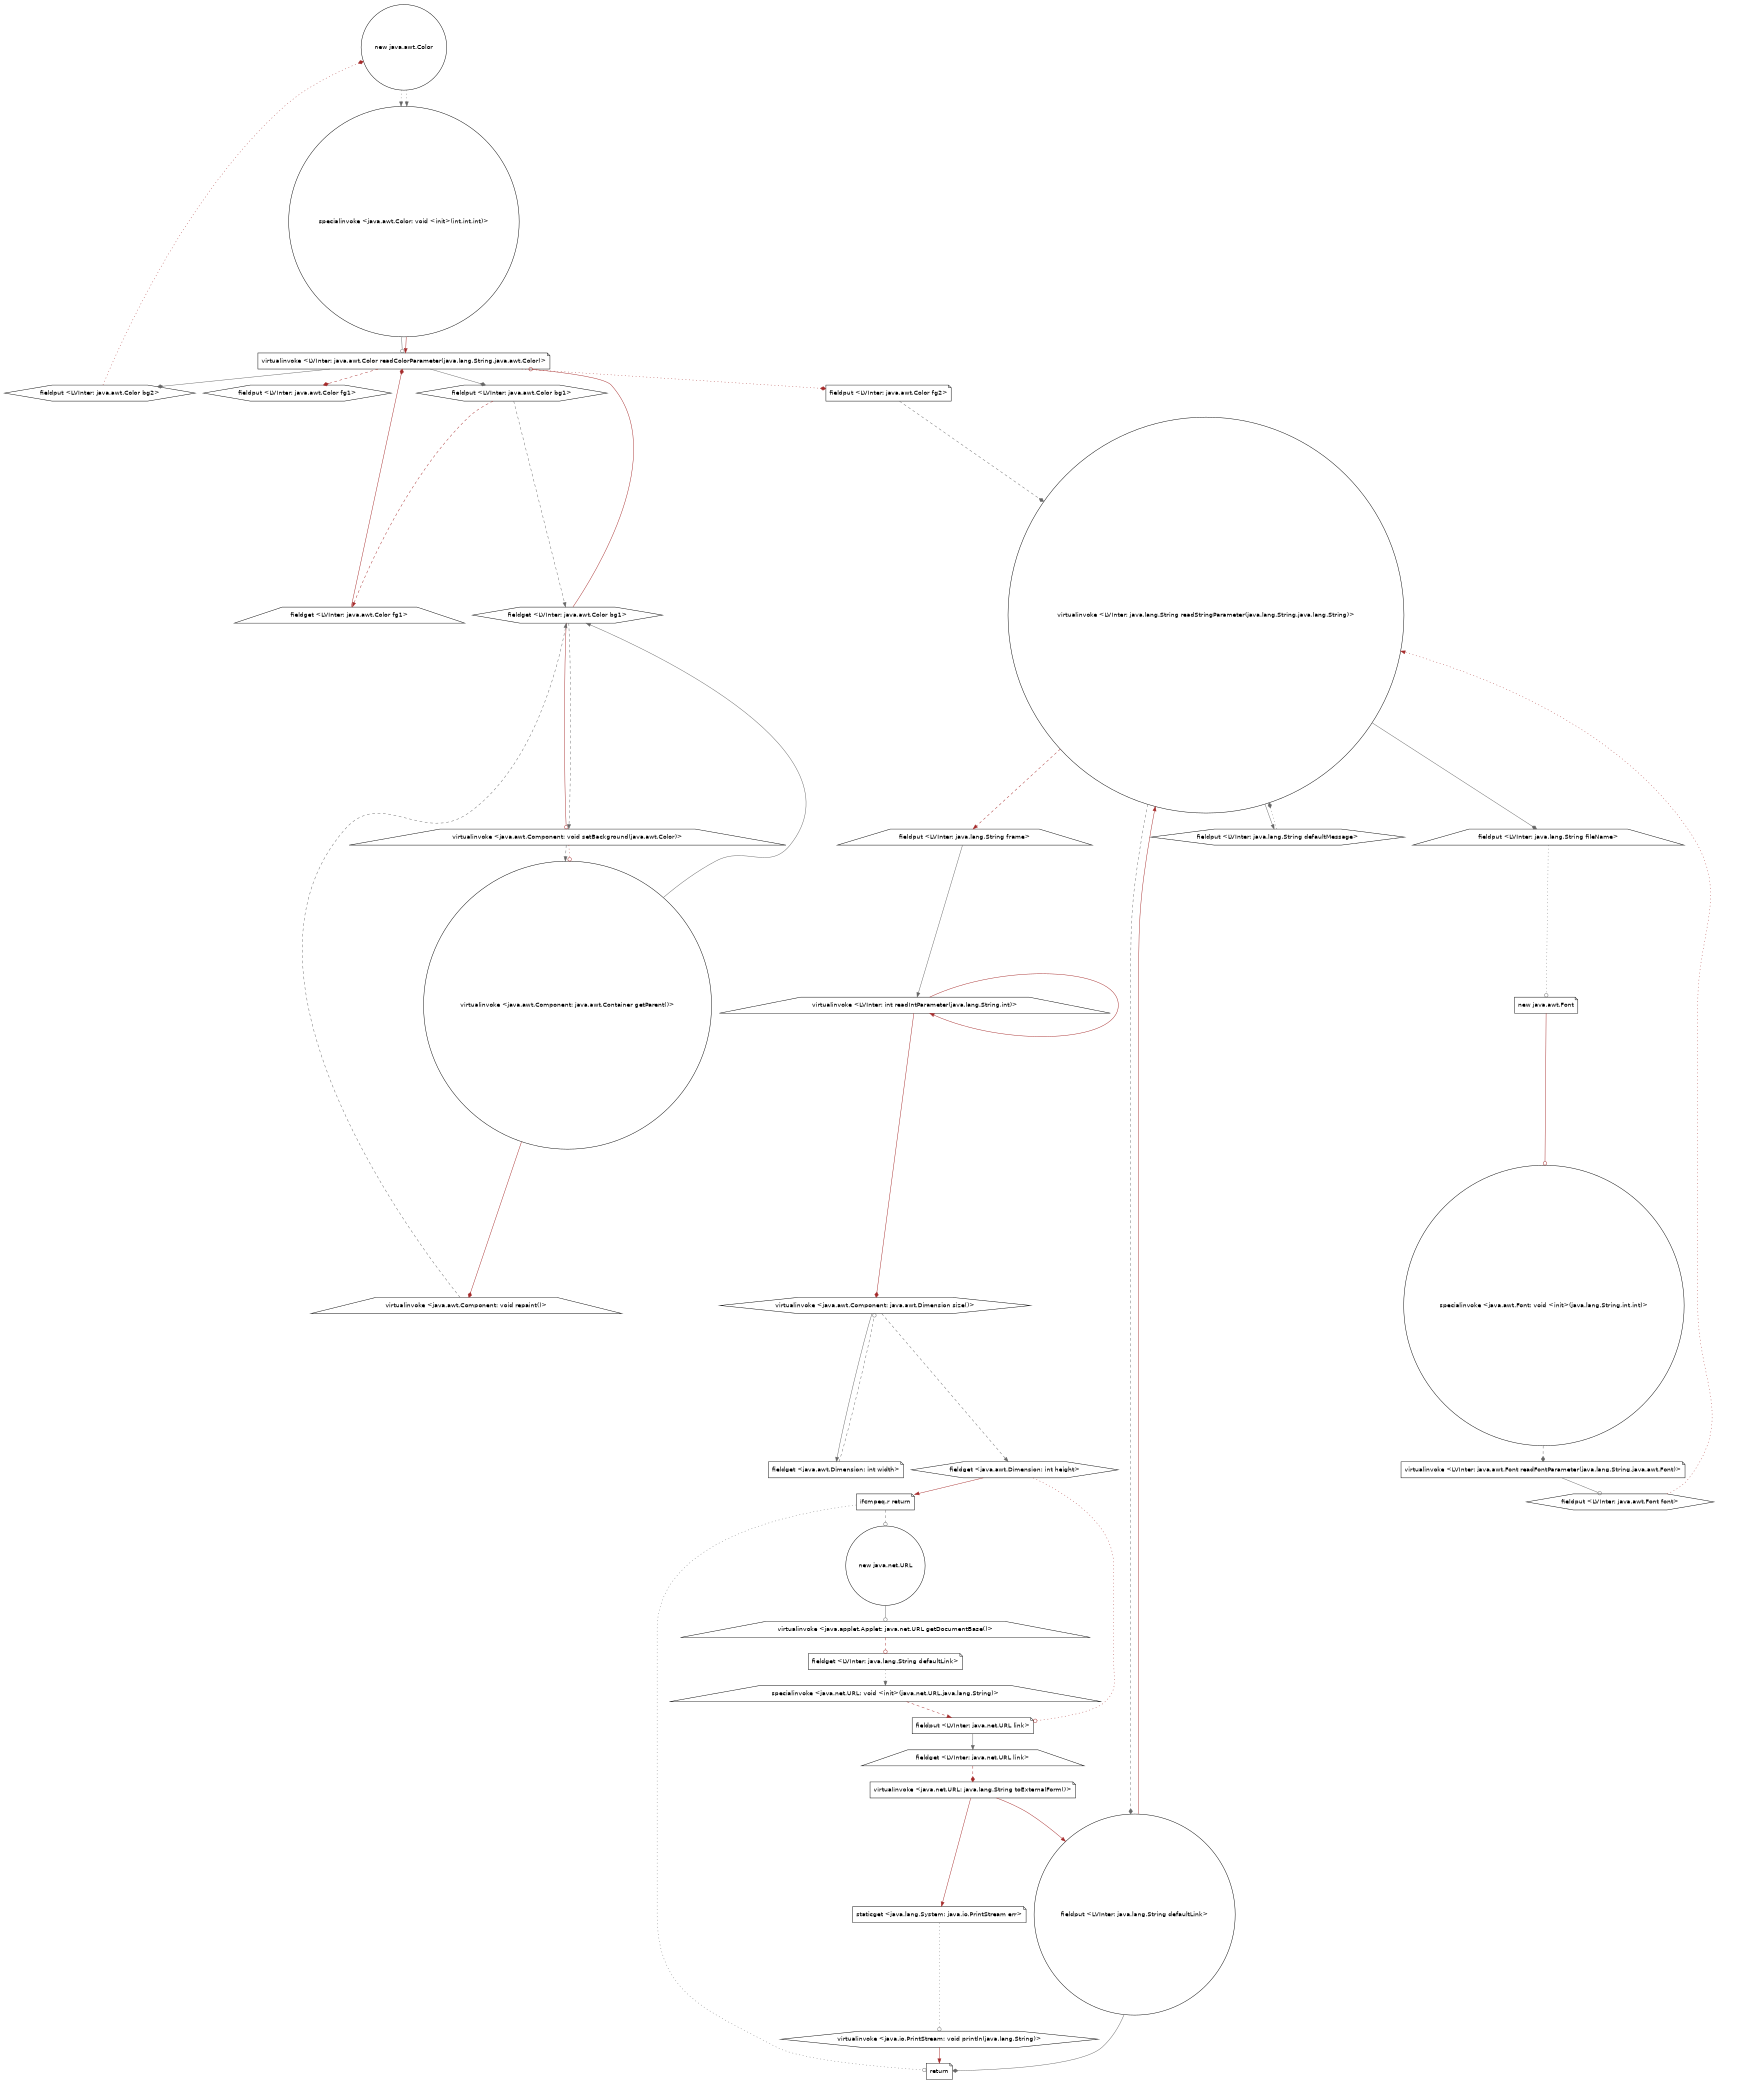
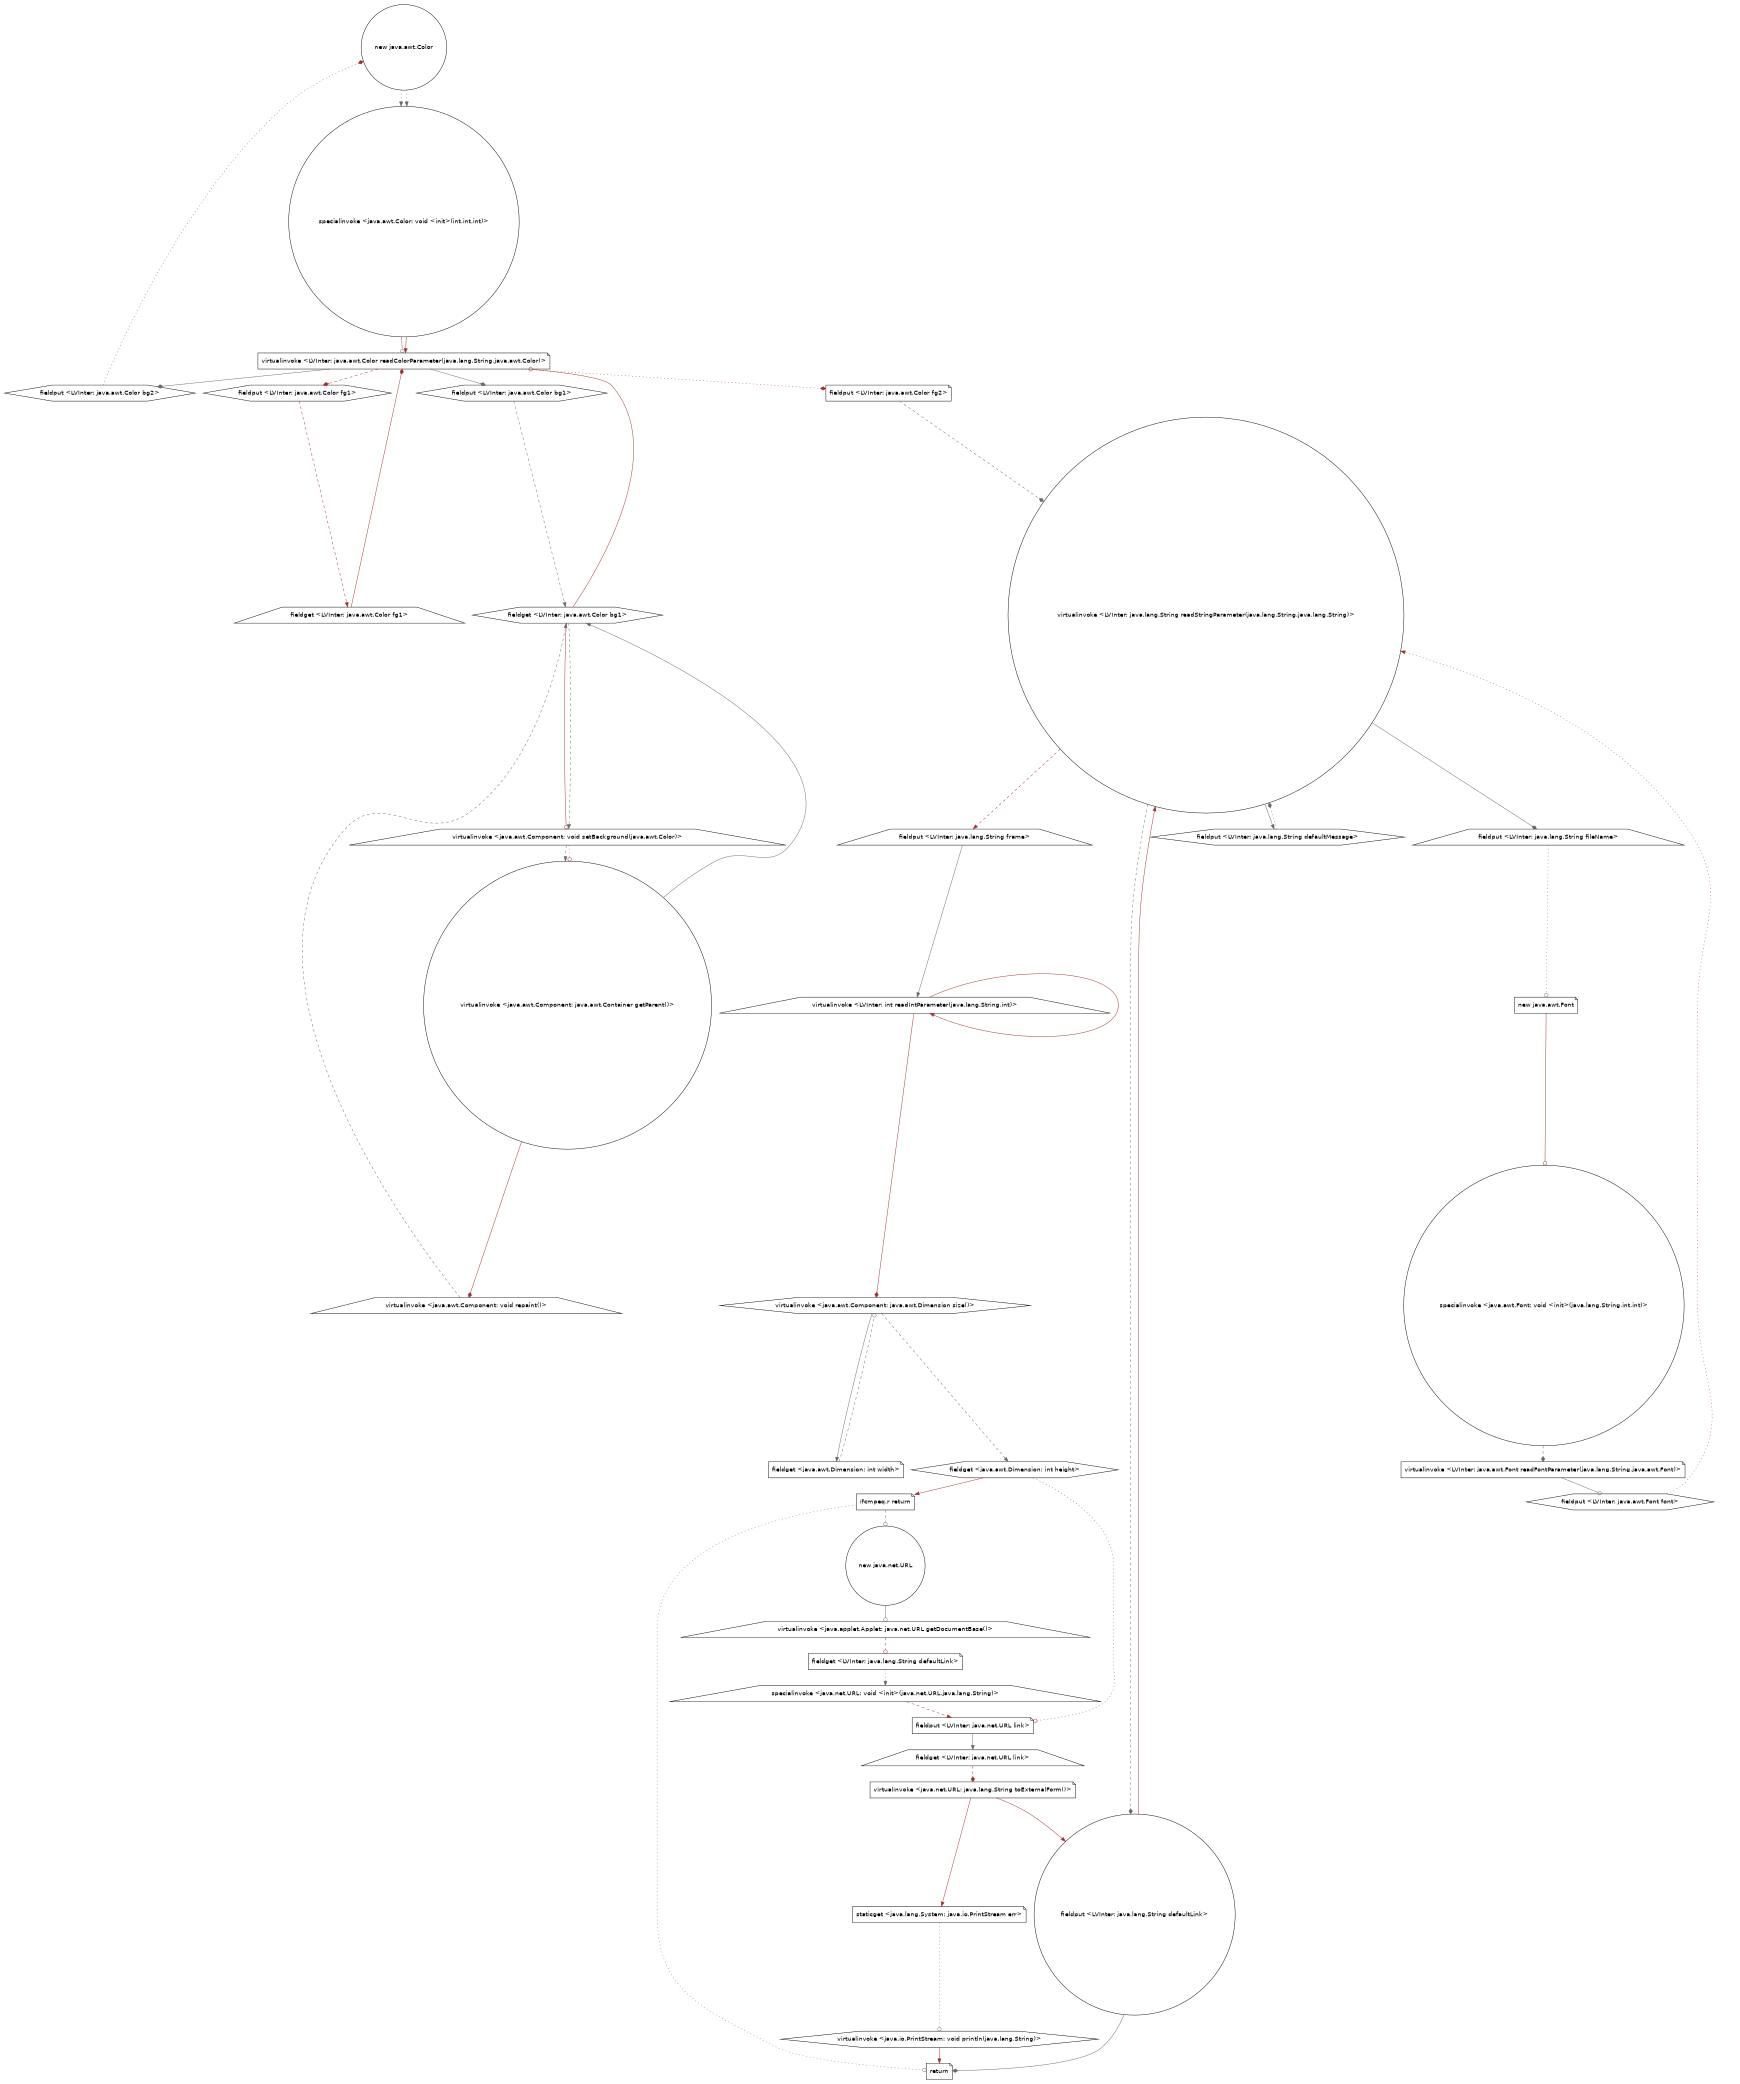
edge "fieldput <LVInter: java.awt.Color bg1>" -> "fieldget <LVInter: java.awt.Color fg1>": now "fieldput <LVInter: java.awt.Color fg1>" -> "fieldget <LVInter: java.awt.Color fg1>"
